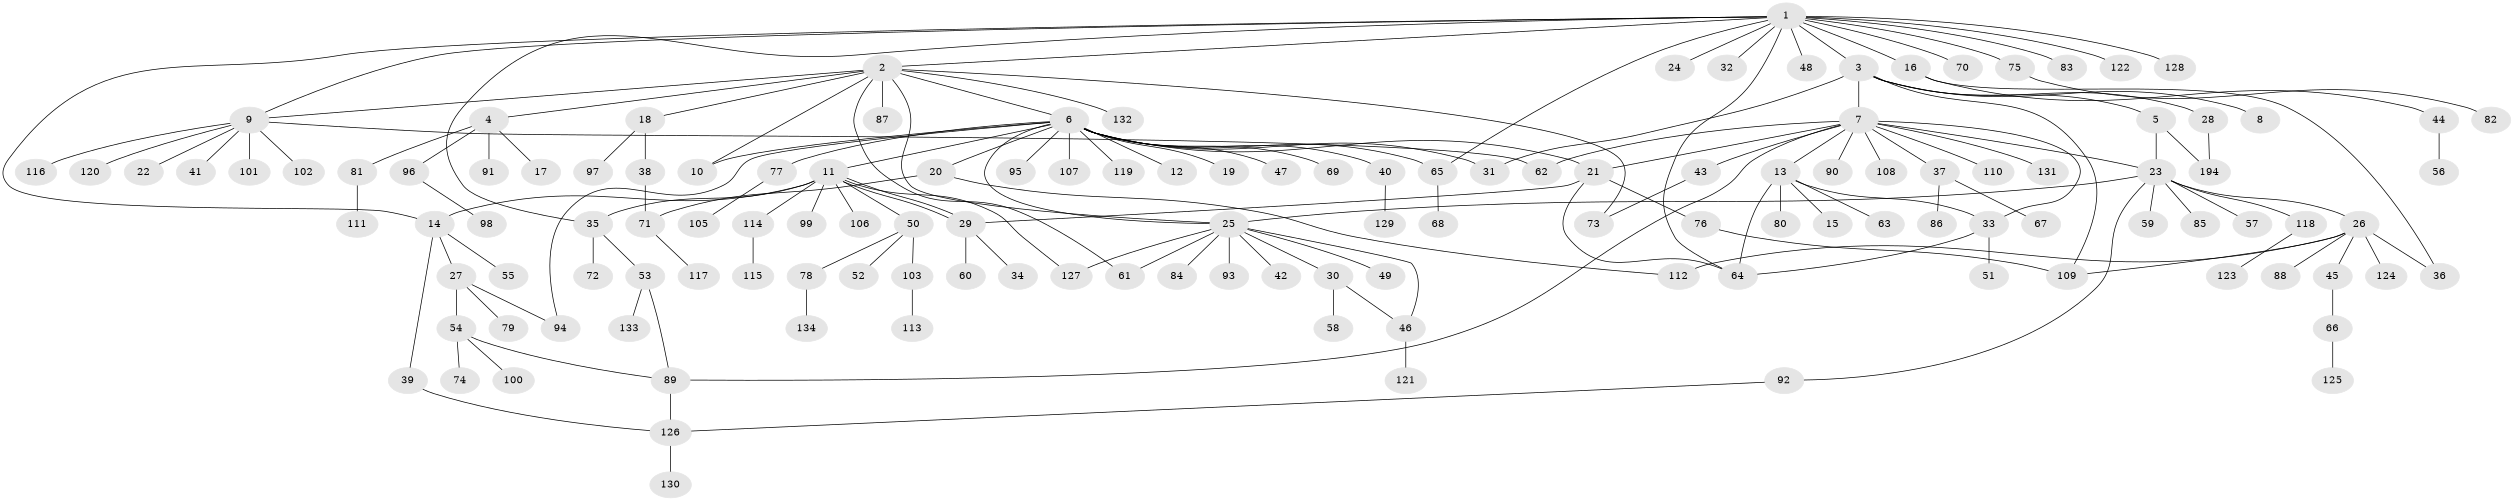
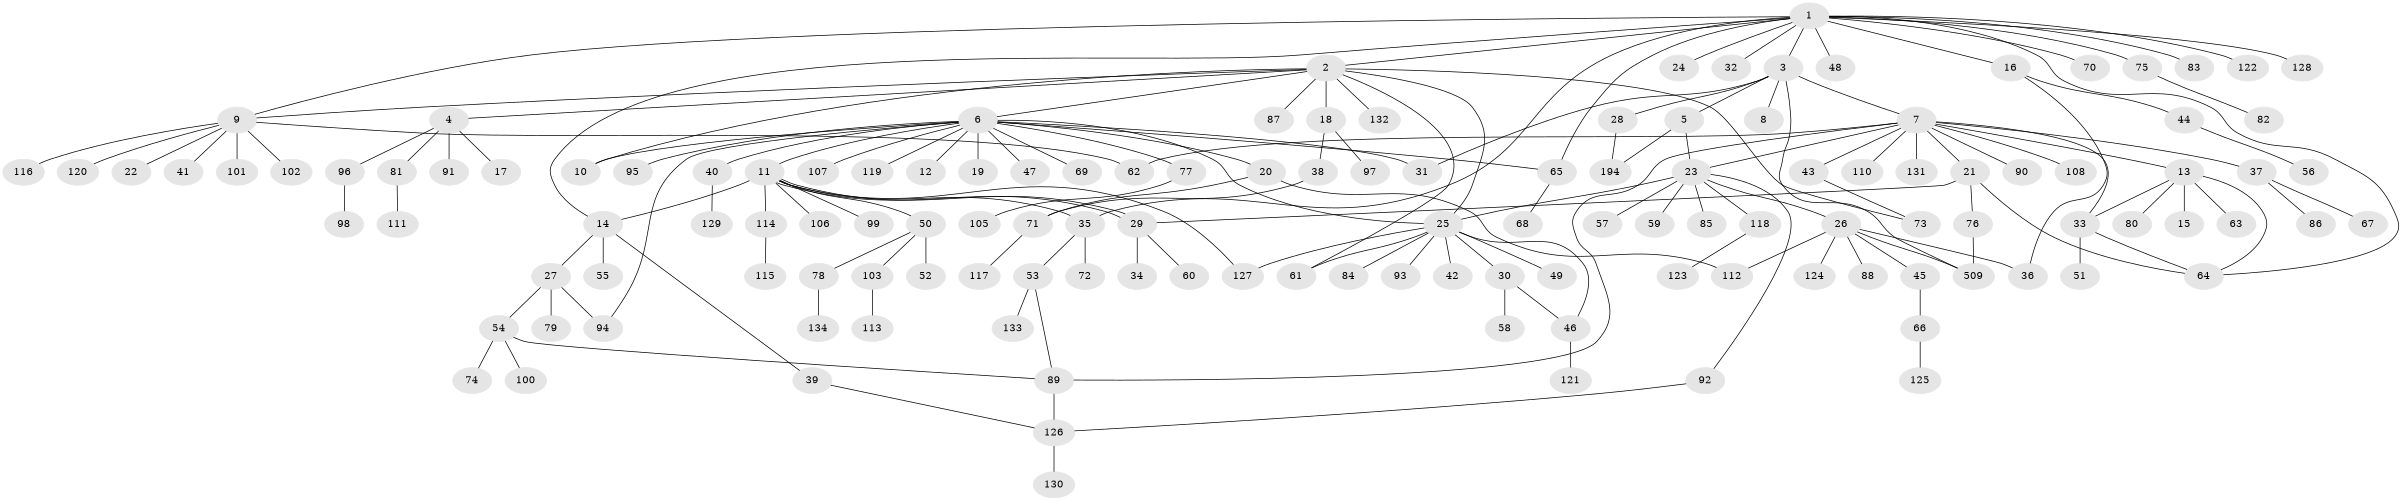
edge "6" -- "21": removed
node "109": label "109" -> "509"
